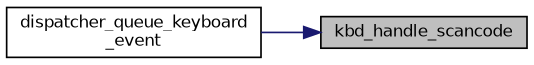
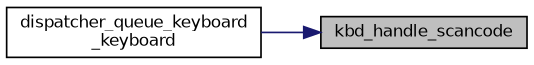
node "dispatcher_queue_keyboard _event": label "dispatcher_queue_keyboard _event" -> "dispatcher_queue_keyboard _keyboard"
